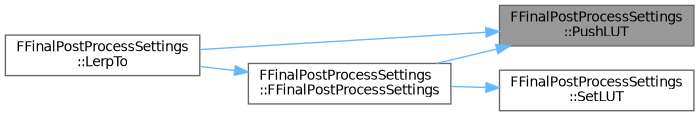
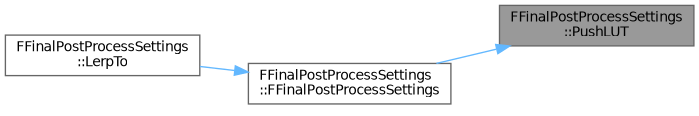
edge "FFinalPostProcessSettings ::LerpTo" -> "FFinalPostProcessSettings ::PushLUT": removed
node "FFinalPostProcessSettings ::SetLUT": removed
